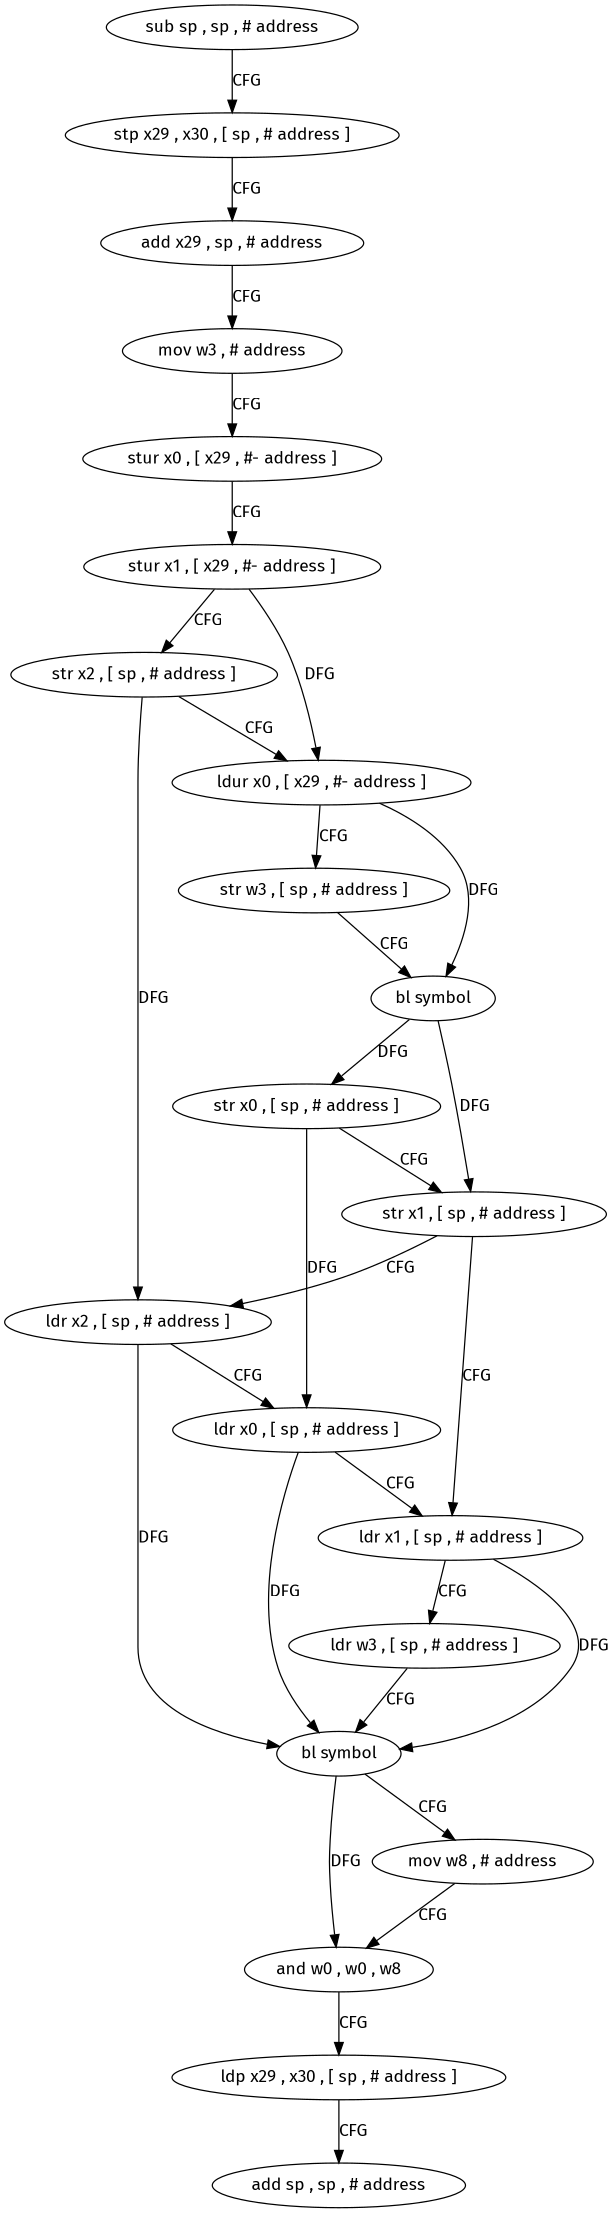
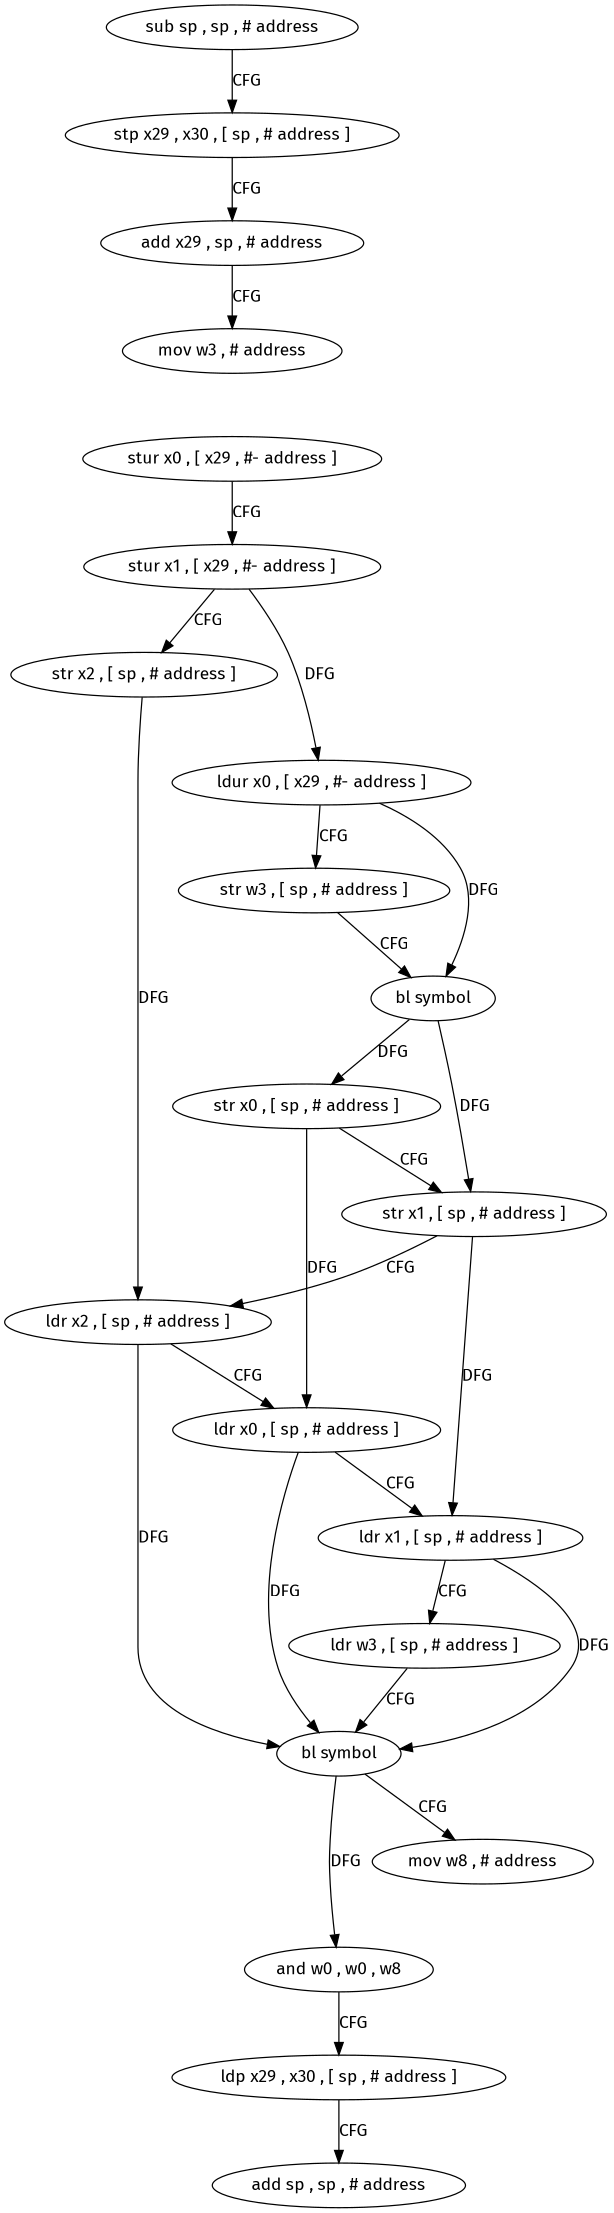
edge "mov w3 , # address" -> "stur x0 , [ x29 , #- address ]": removed, label "CFG"
edge "str x2 , [ sp , # address ]" -> "ldur x0 , [ x29 , #- address ]": removed, label "CFG"
edge "str x1 , [ sp , # address ]" -> "ldr x1 , [ sp , # address ]": label "CFG" -> "DFG"
edge "mov w8 , # address" -> "and w0 , w0 , w8": removed, label "CFG"
